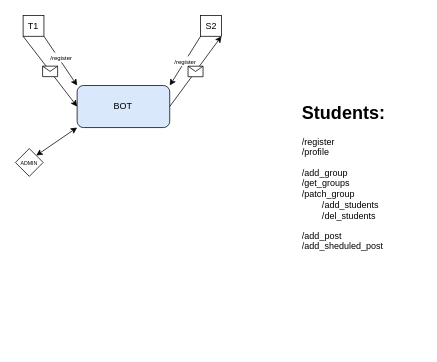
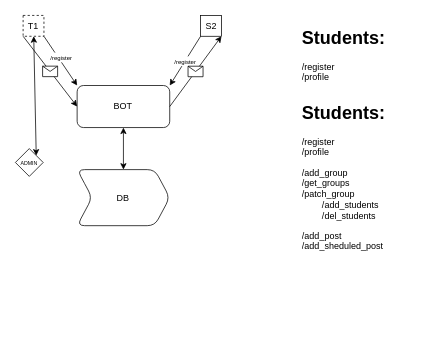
node "T1": style solid -> dashed
node "Students:/register /profile": added
node "BOT": fillcolor #dae8fc -> #ffffff
edge "BOT" -- "ADMIN": now "T1" -- "ADMIN"
edge "BOT" -- "DB": added
node "DB": added
